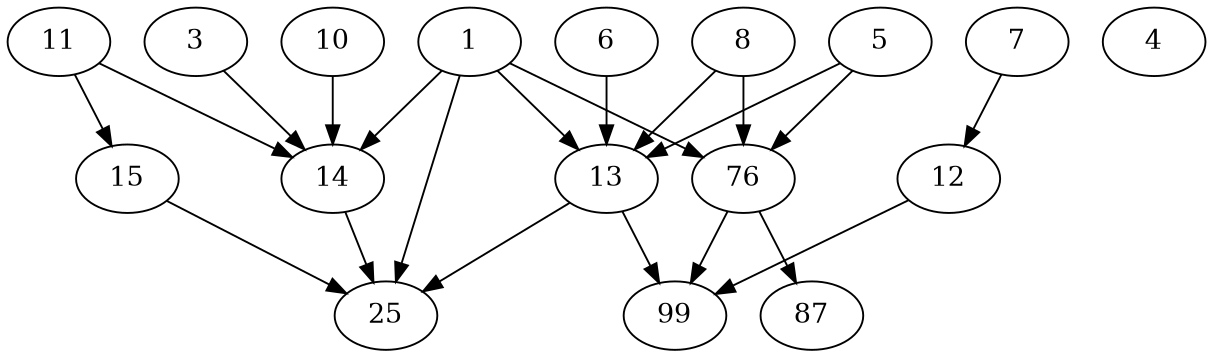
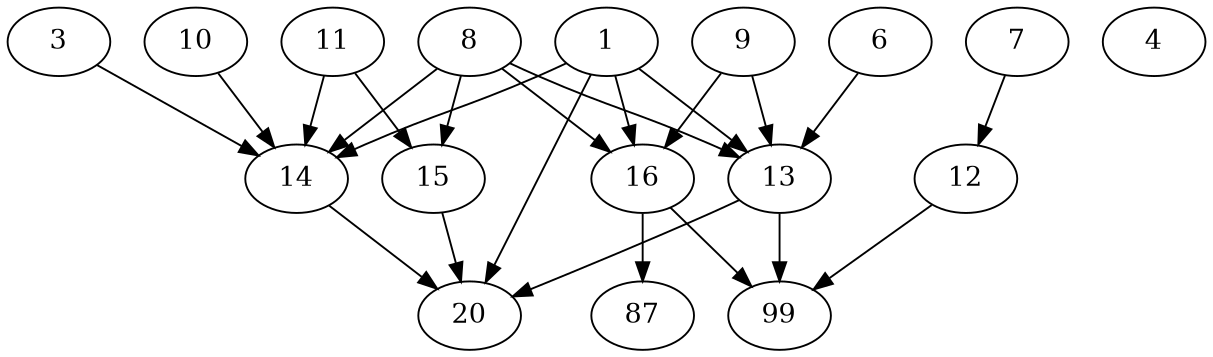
node "5": label "5" -> "9"
edge "8" -> "15": added
edge "8" -> "14": added
node "76": label "76" -> "16"
node "25": label "25" -> "20"
